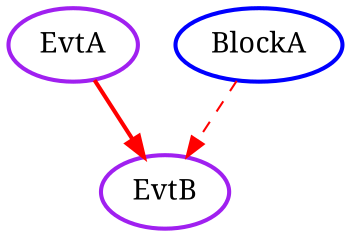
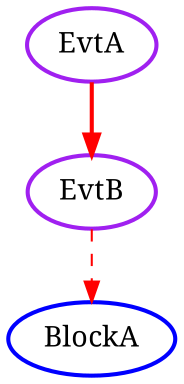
edge "BlockA" -> "EvtB": reversed
